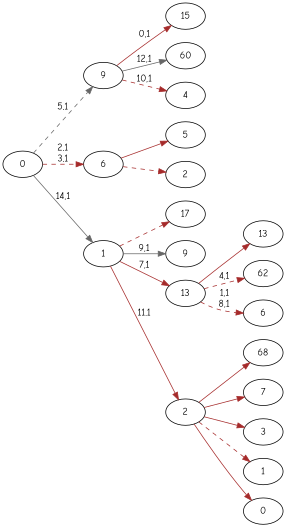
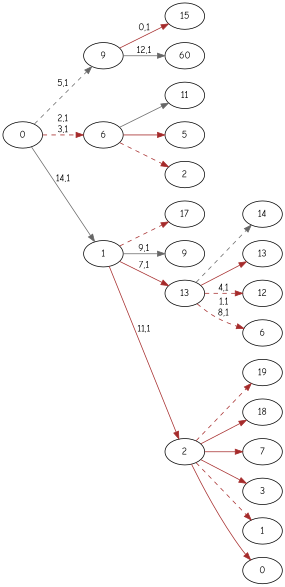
node "11": added
node "4": removed
node "14": added
node "62": label "62" -> "12"
node "68": label "68" -> "18"
node "19": added
